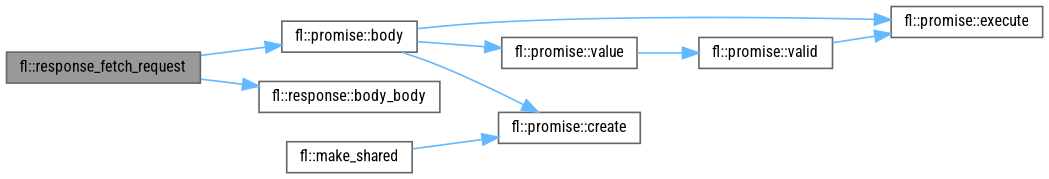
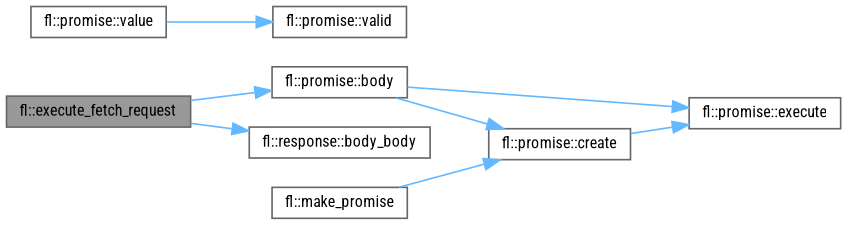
edge "fl::promise::valid" -> "fl::promise::execute": now "fl::promise::create" -> "fl::promise::execute"
edge "fl::promise::body" -> "fl::promise::value": removed
node "fl::response_fetch_request": label "fl::response_fetch_request" -> "fl::execute_fetch_request"
node "fl::make_shared": label "fl::make_shared" -> "fl::make_promise"
